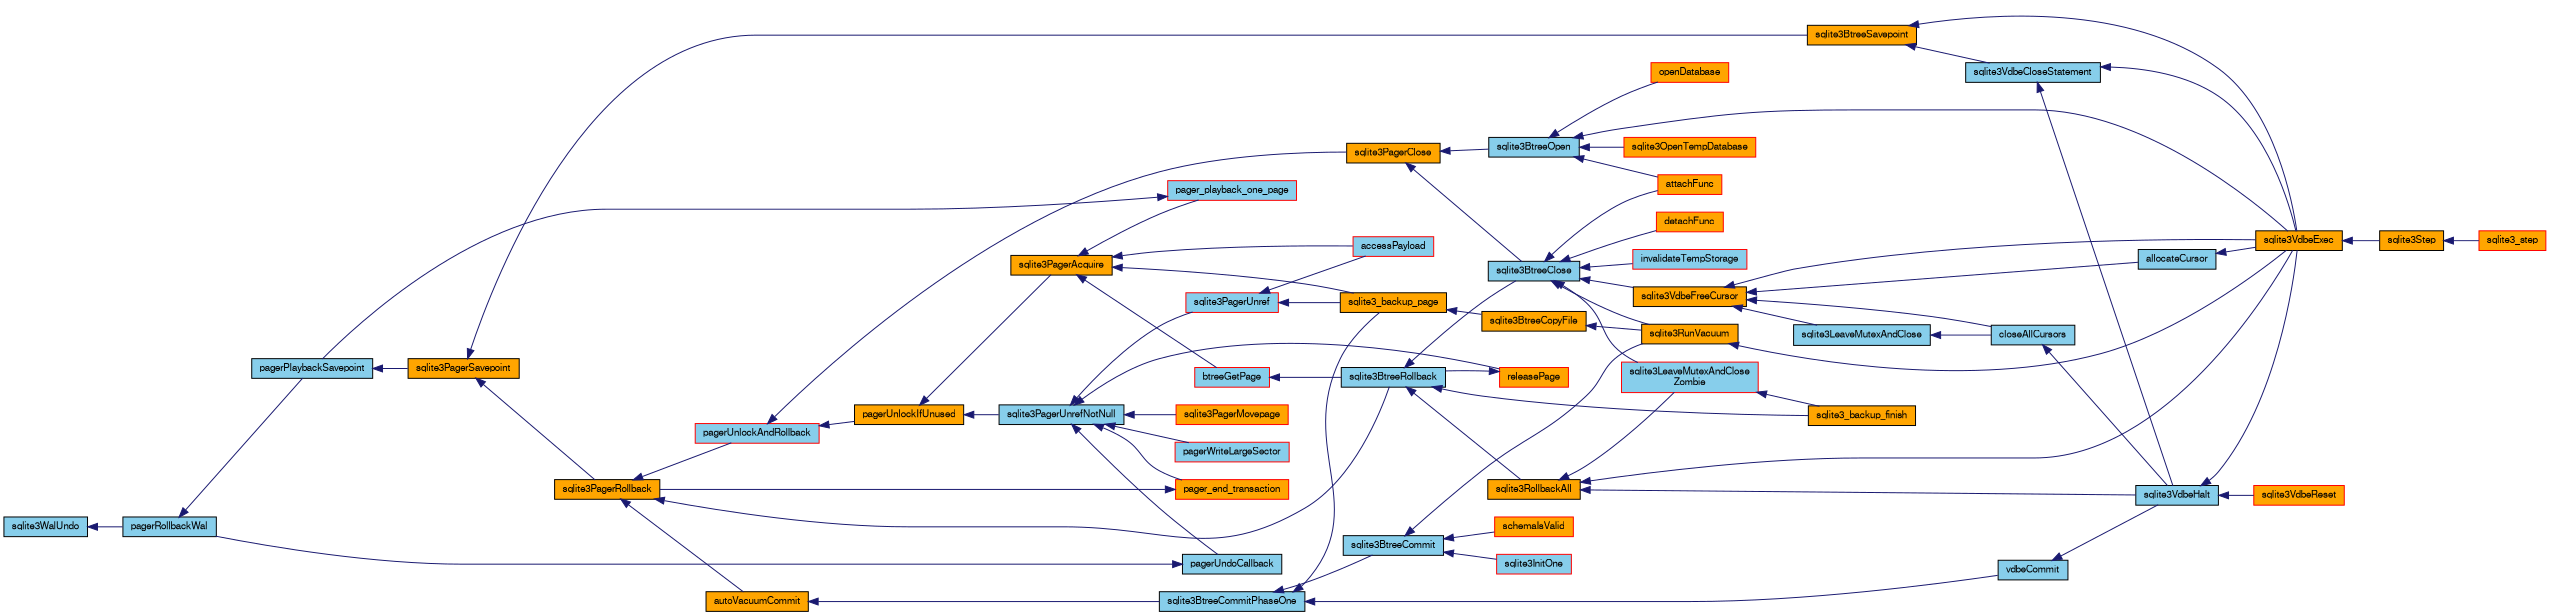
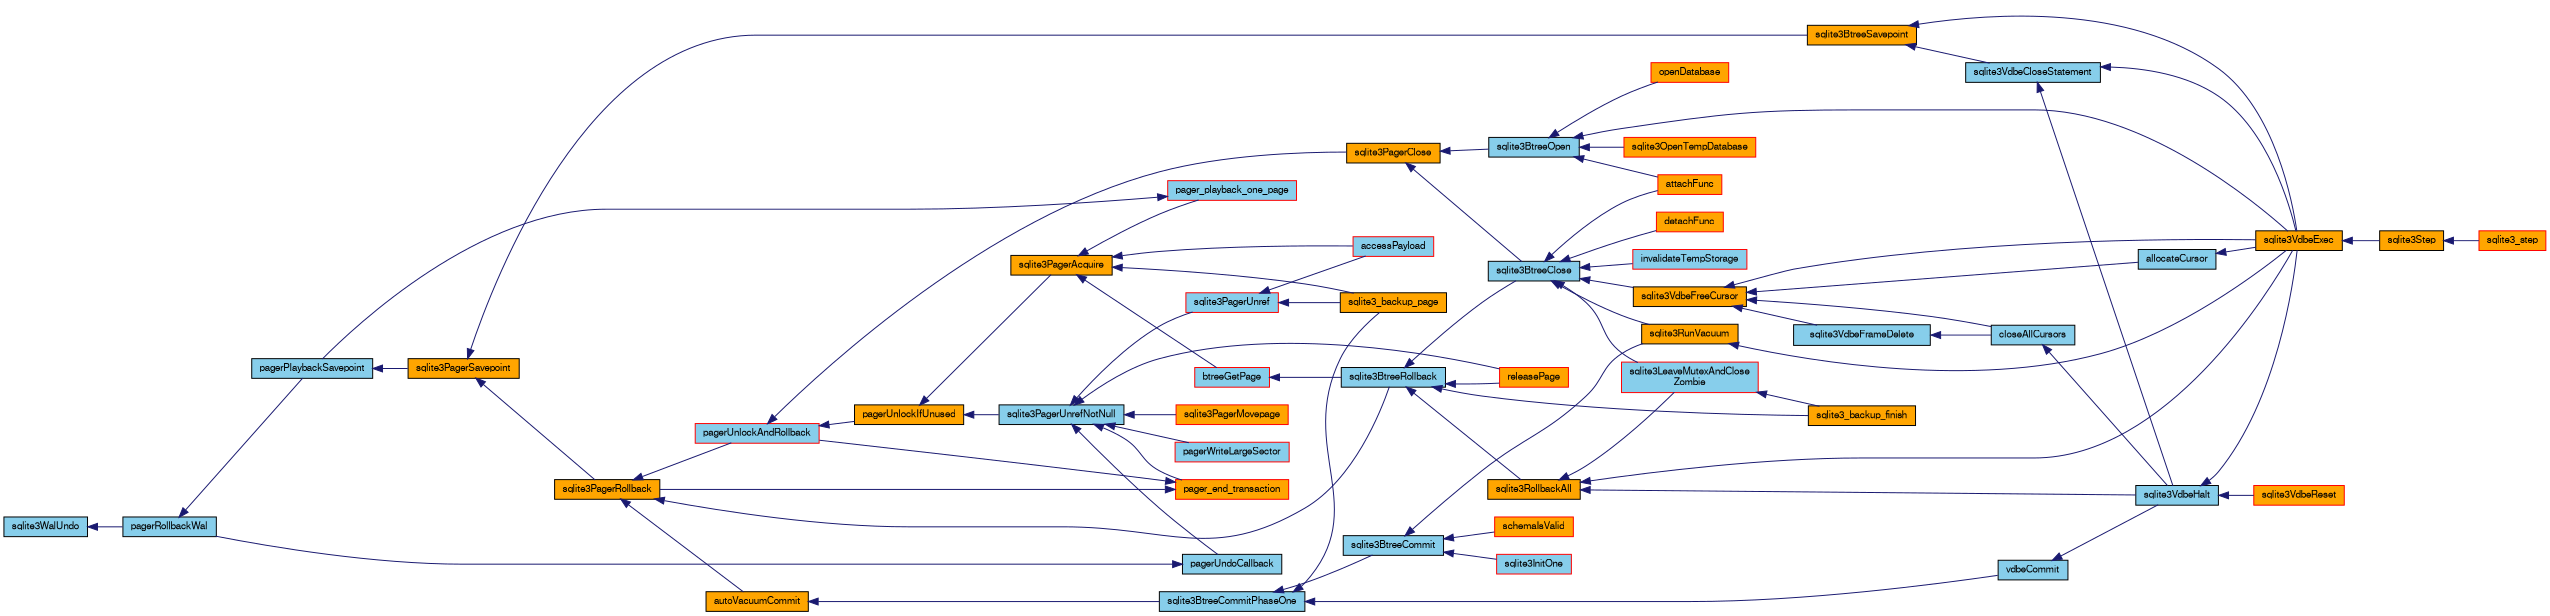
node "sqlite3BtreeCopyFile": removed
node "sqlite3LeaveMutexAndClose": label "sqlite3LeaveMutexAndClose" -> "sqlite3VdbeFrameDelete"
edge "sqlite3BtreeRollback" -> "releasePage": reversed
edge "pagerUnlockAndRollback" -> "pager_end_transaction": added
